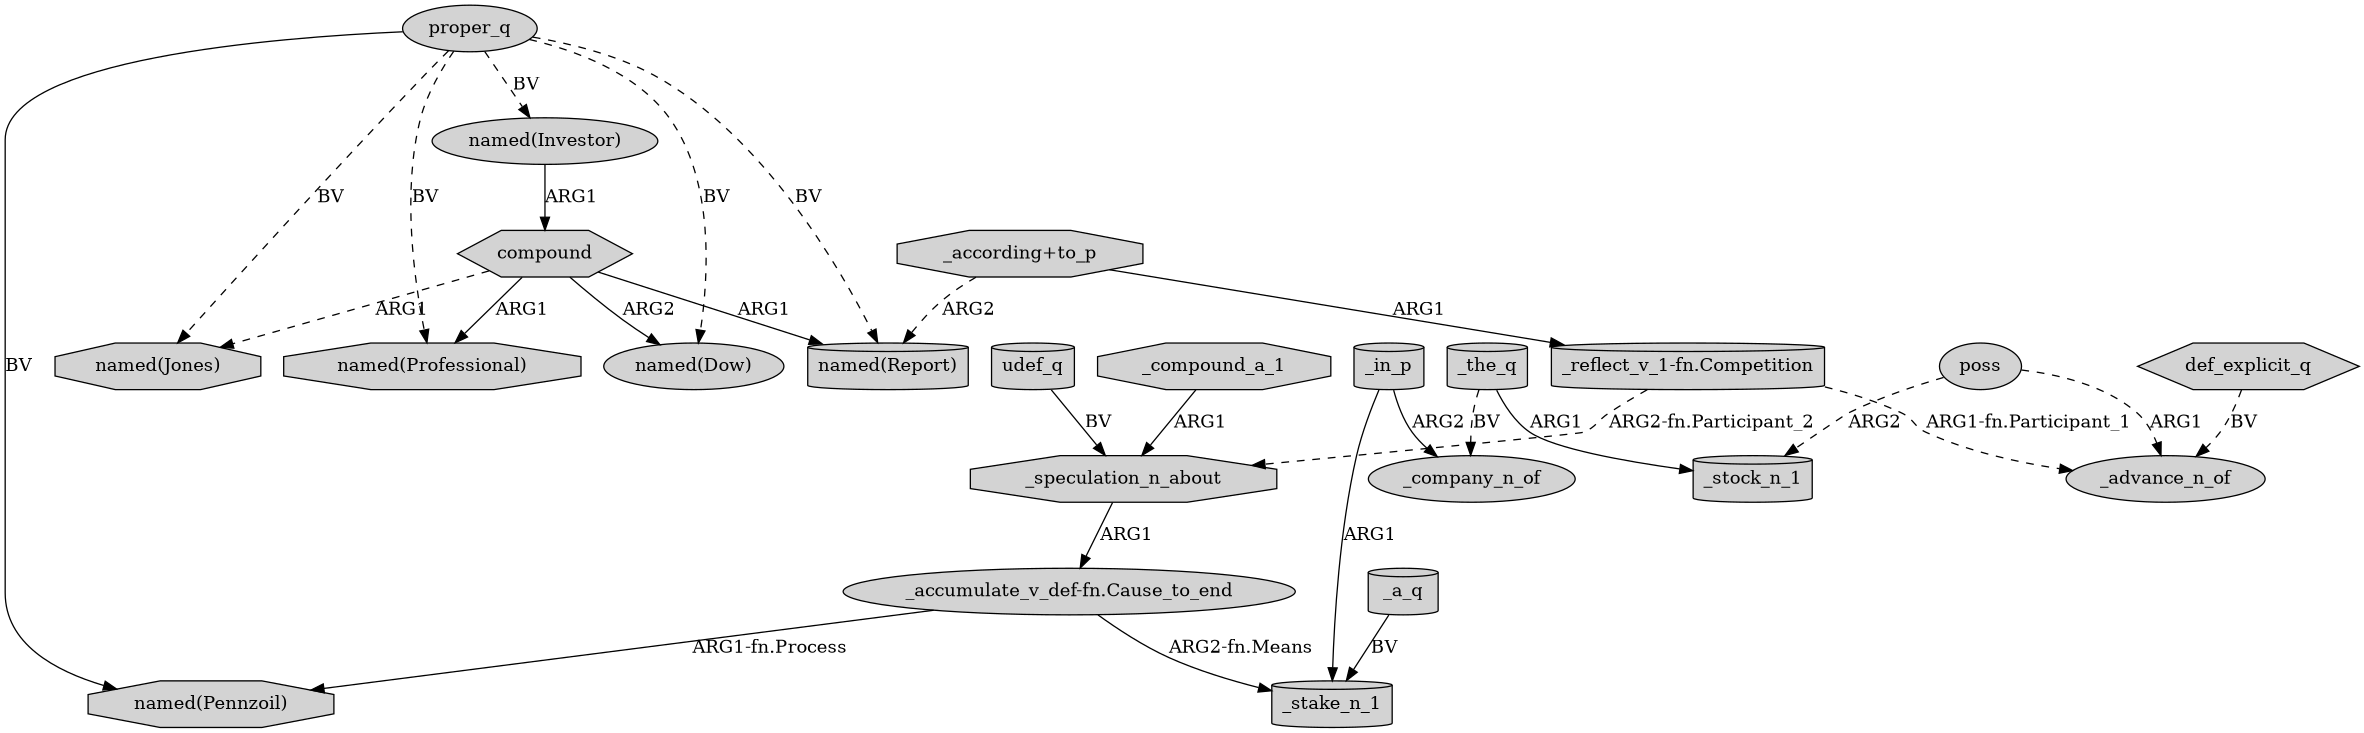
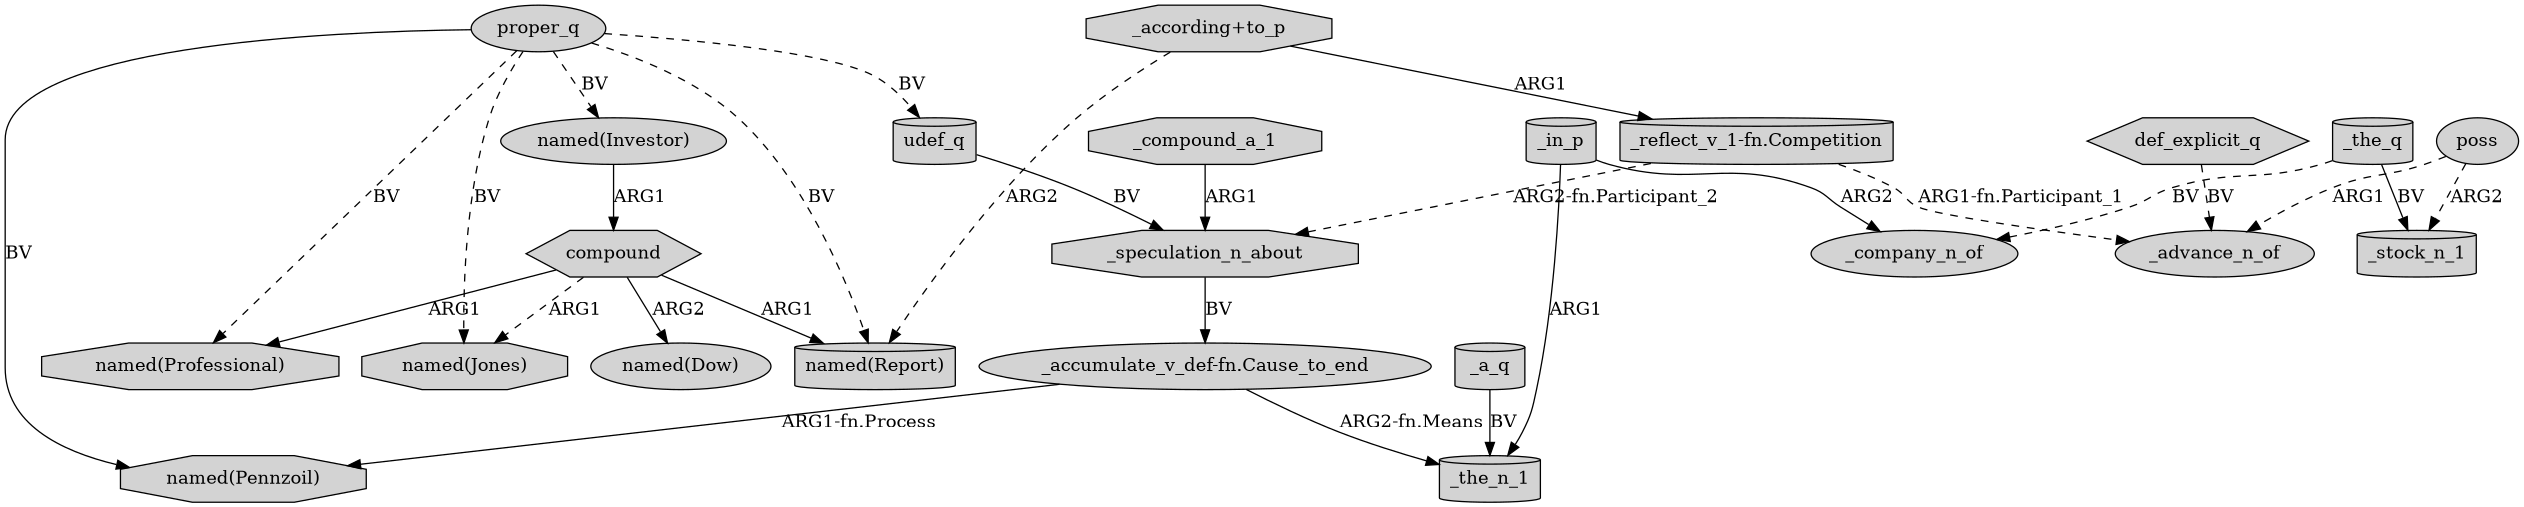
edge "proper_q" -> "named(Dow)": now "proper_q" -> "udef_q"
edge "_the_q" -> "_stock_n_1": label "ARG1" -> "BV"
edge "_speculation_n_about" -> "_accumulate_v_def-fn.Cause_to_end": label "ARG1" -> "BV"
node "_stake_n_1": label "_stake_n_1" -> "_the_n_1"
